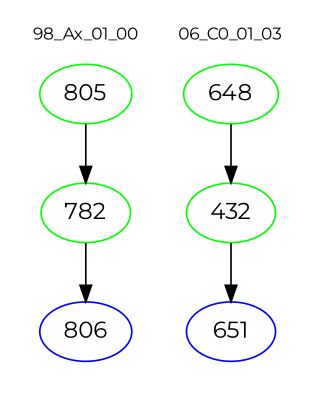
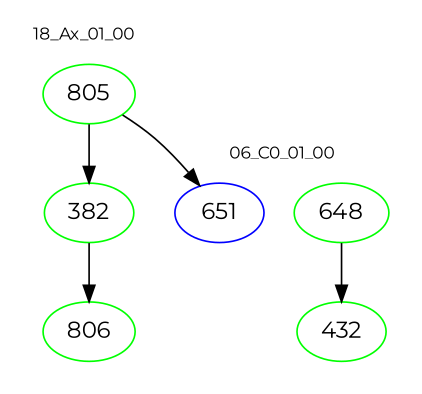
cluster "98_Ax_01_00": label "98_Ax_01_00" -> "18_Ax_01_00"
cluster "06_C0_01_03": label "06_C0_01_03" -> "06_C0_01_00"
node "782": label "782" -> "382"
edge "432" -> "651": now "805" -> "651"
node "806": color blue -> green
